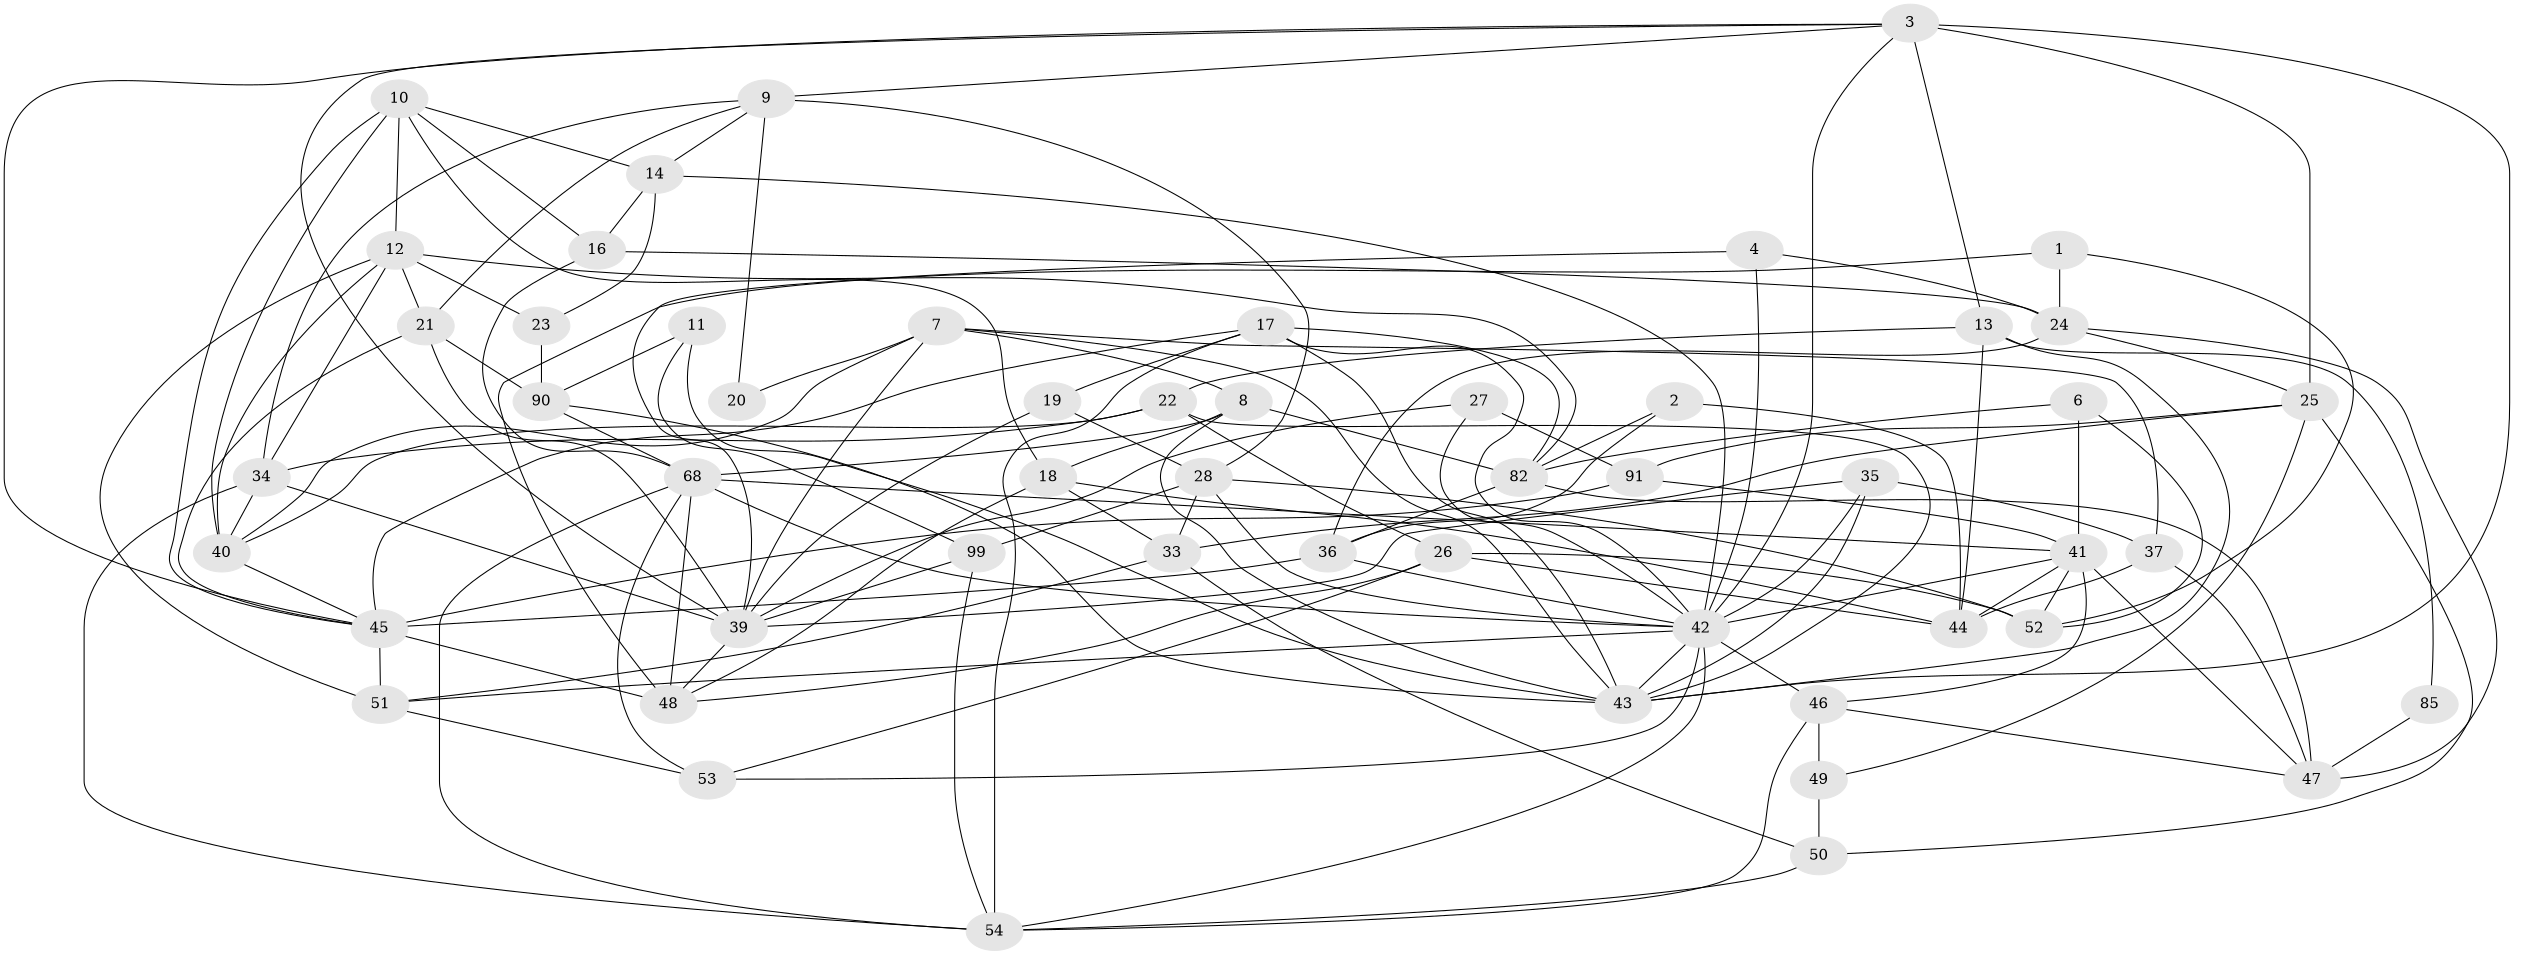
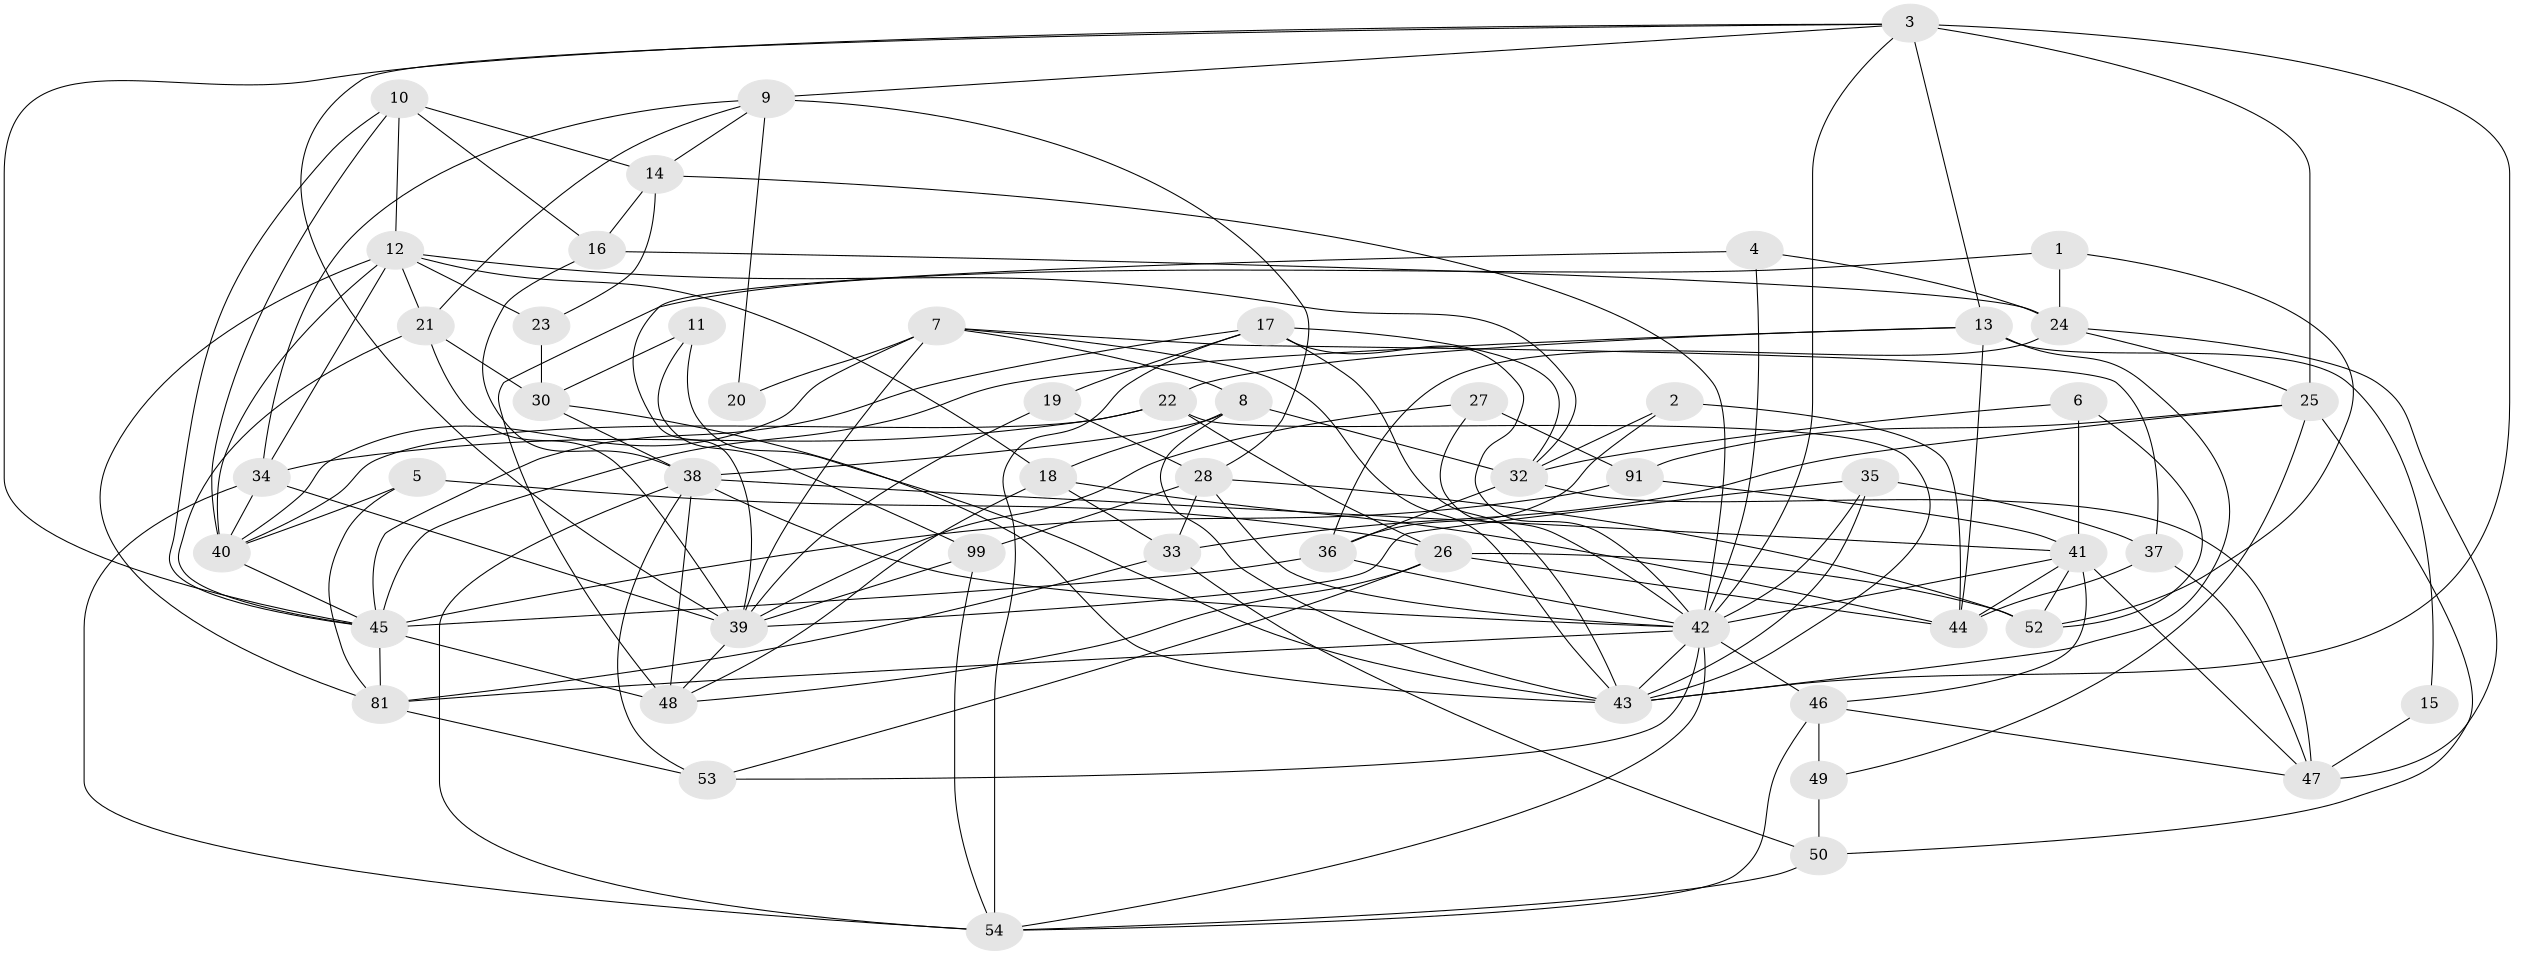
edge "10" -- "18": now "12" -- "18"
edge "13" -- "45": added
node "90": label "90" -> "30"
node "5": added
node "68": label "68" -> "38"
node "82": label "82" -> "32"
node "51": label "51" -> "81"
node "85": label "85" -> "15"
